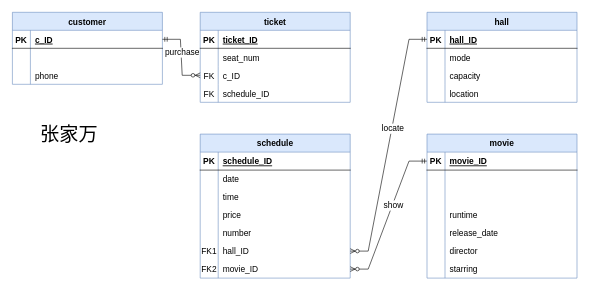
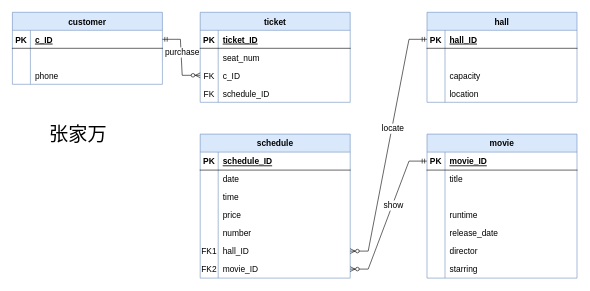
node "mode": removed
node "张家万": moved (69, 135) -> (78, 135)
node "title": added
